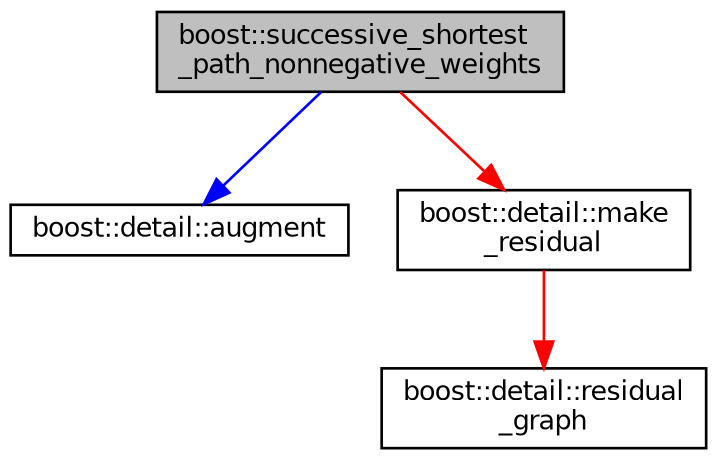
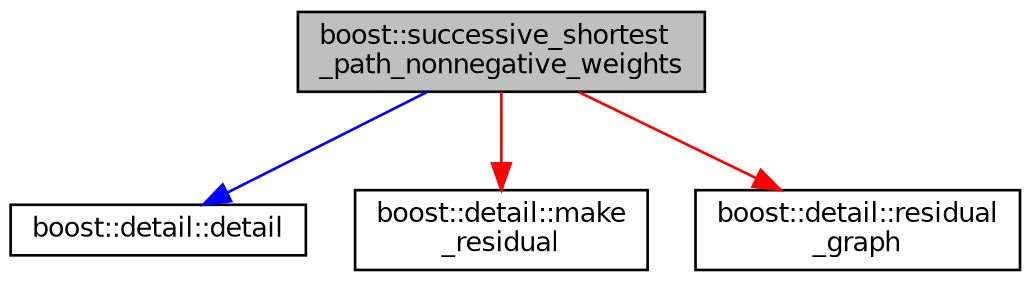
node "boost::detail::augment": label "boost::detail::augment" -> "boost::detail::detail"
edge "boost::detail::make _residual" -> "boost::detail::residual _graph": now "boost::successive_shortest _path_nonnegative_weights" -> "boost::detail::residual _graph"
